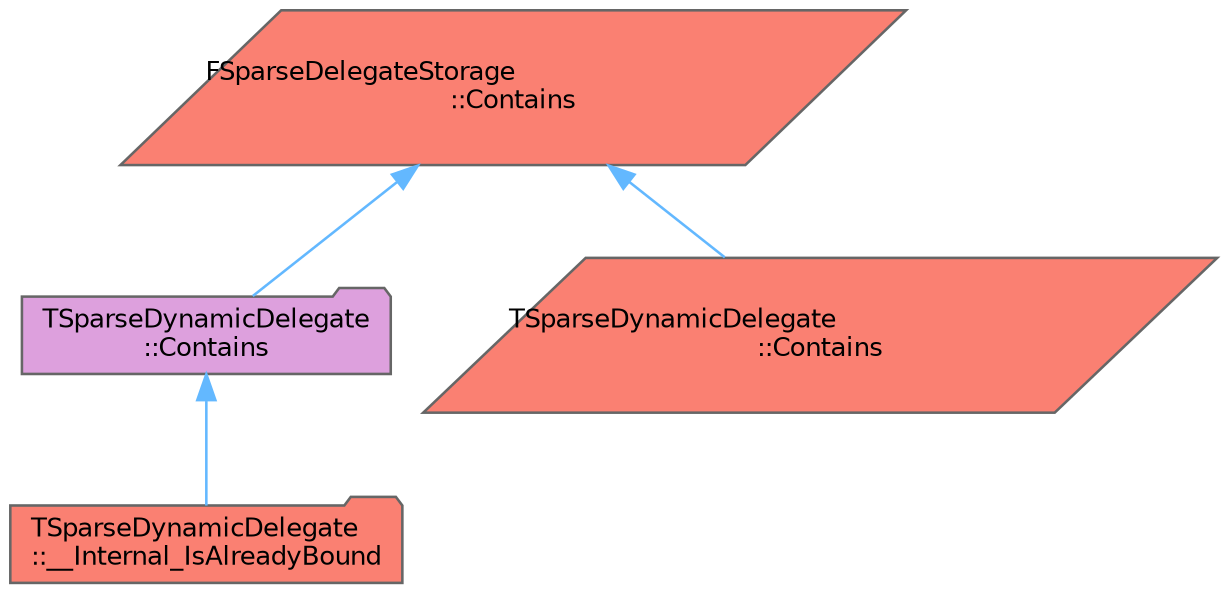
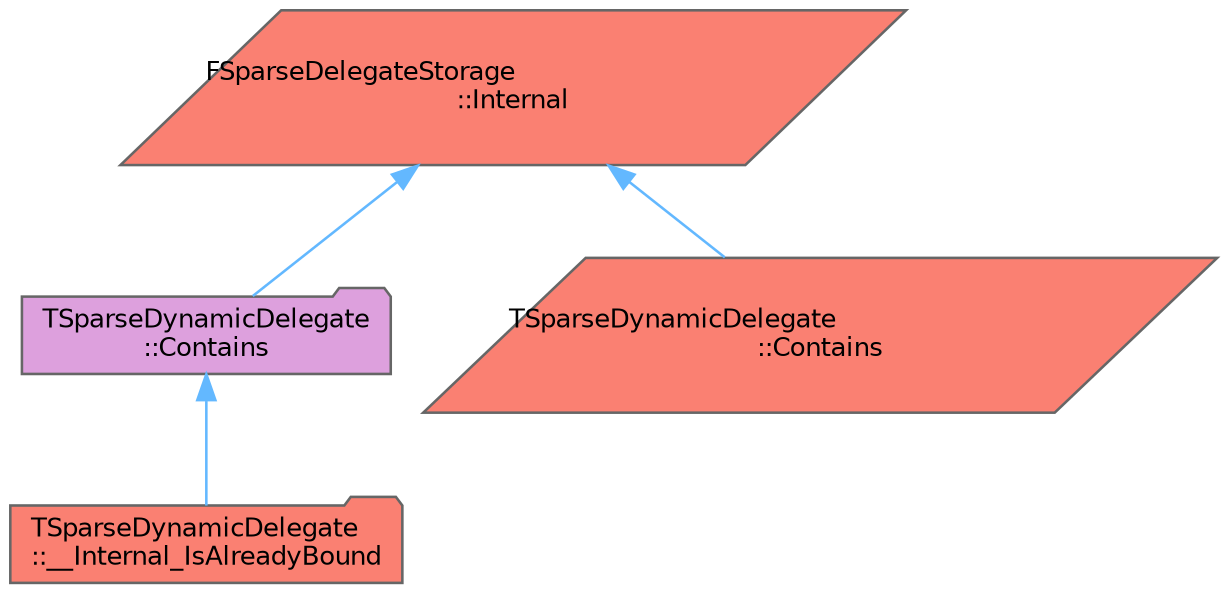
node "FSparseDelegateStorage ::Contains": label "FSparseDelegateStorage ::Contains" -> "FSparseDelegateStorage ::Internal"
